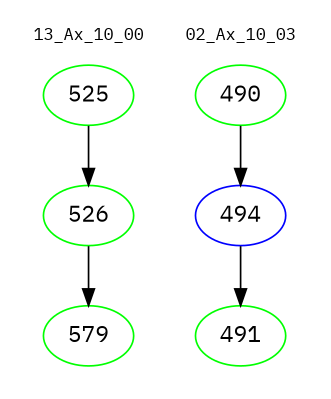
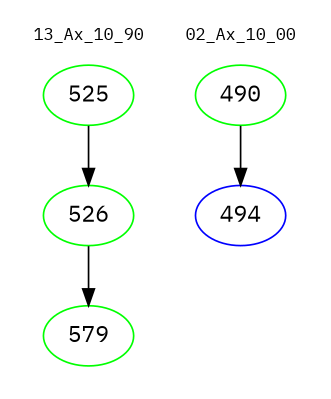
cluster "13_Ax_10_00": label "13_Ax_10_00" -> "13_Ax_10_90"
cluster "02_Ax_10_03": label "02_Ax_10_03" -> "02_Ax_10_00"
node "491": removed
